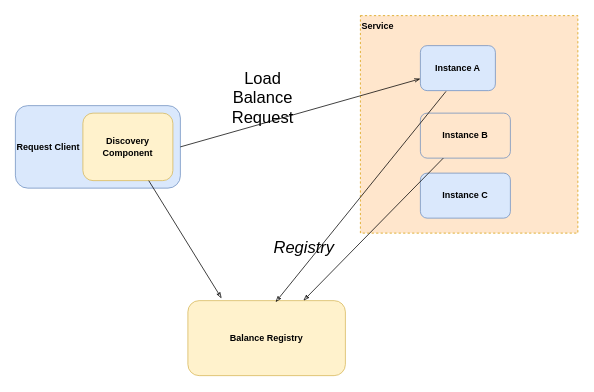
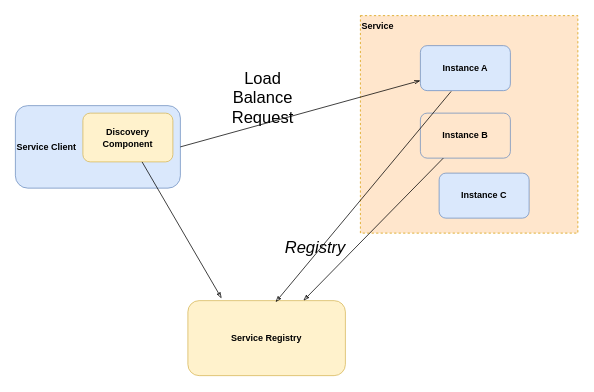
node "Instance A": size 75x45 -> 90x45
node "Request Client": label "Request Client" -> "Service Client"
node "Discovery Component": size 90x68 -> 90x49
node "Instance C": moved (465, 195) -> (484, 195)
node "Registry": moved (304, 248) -> (315, 248)
node "Balance Registry": label "Balance Registry" -> "Service Registry"
